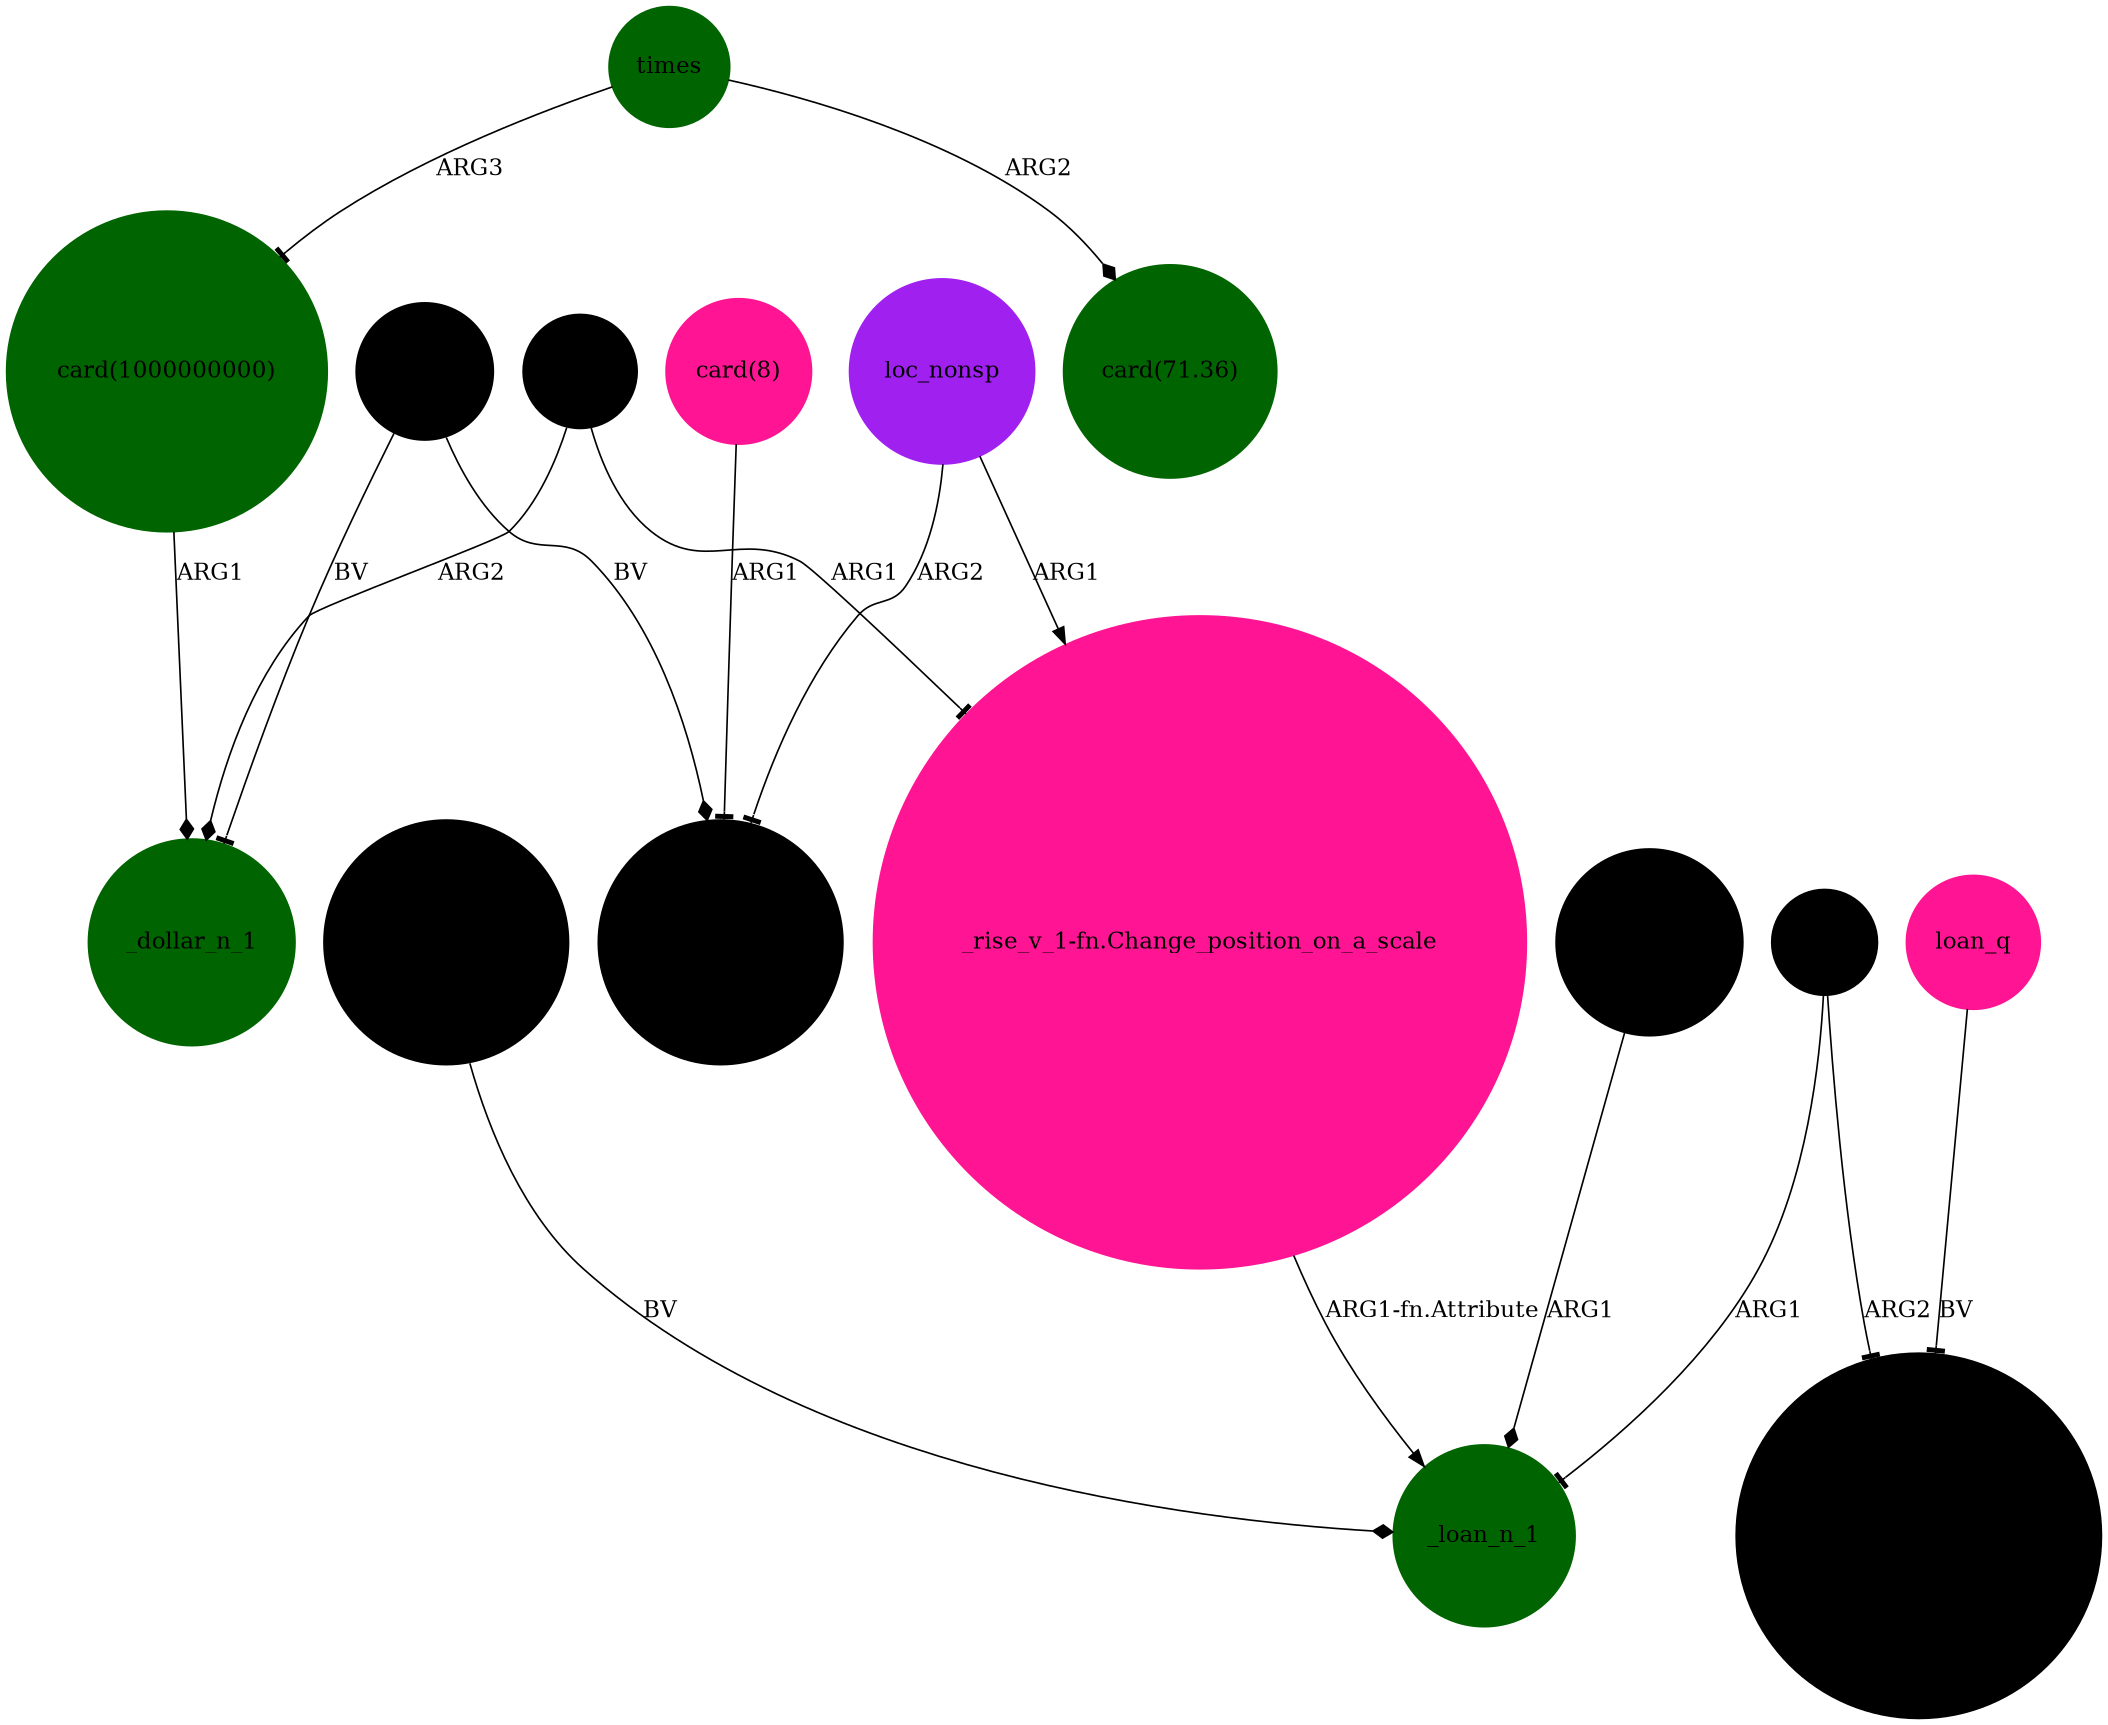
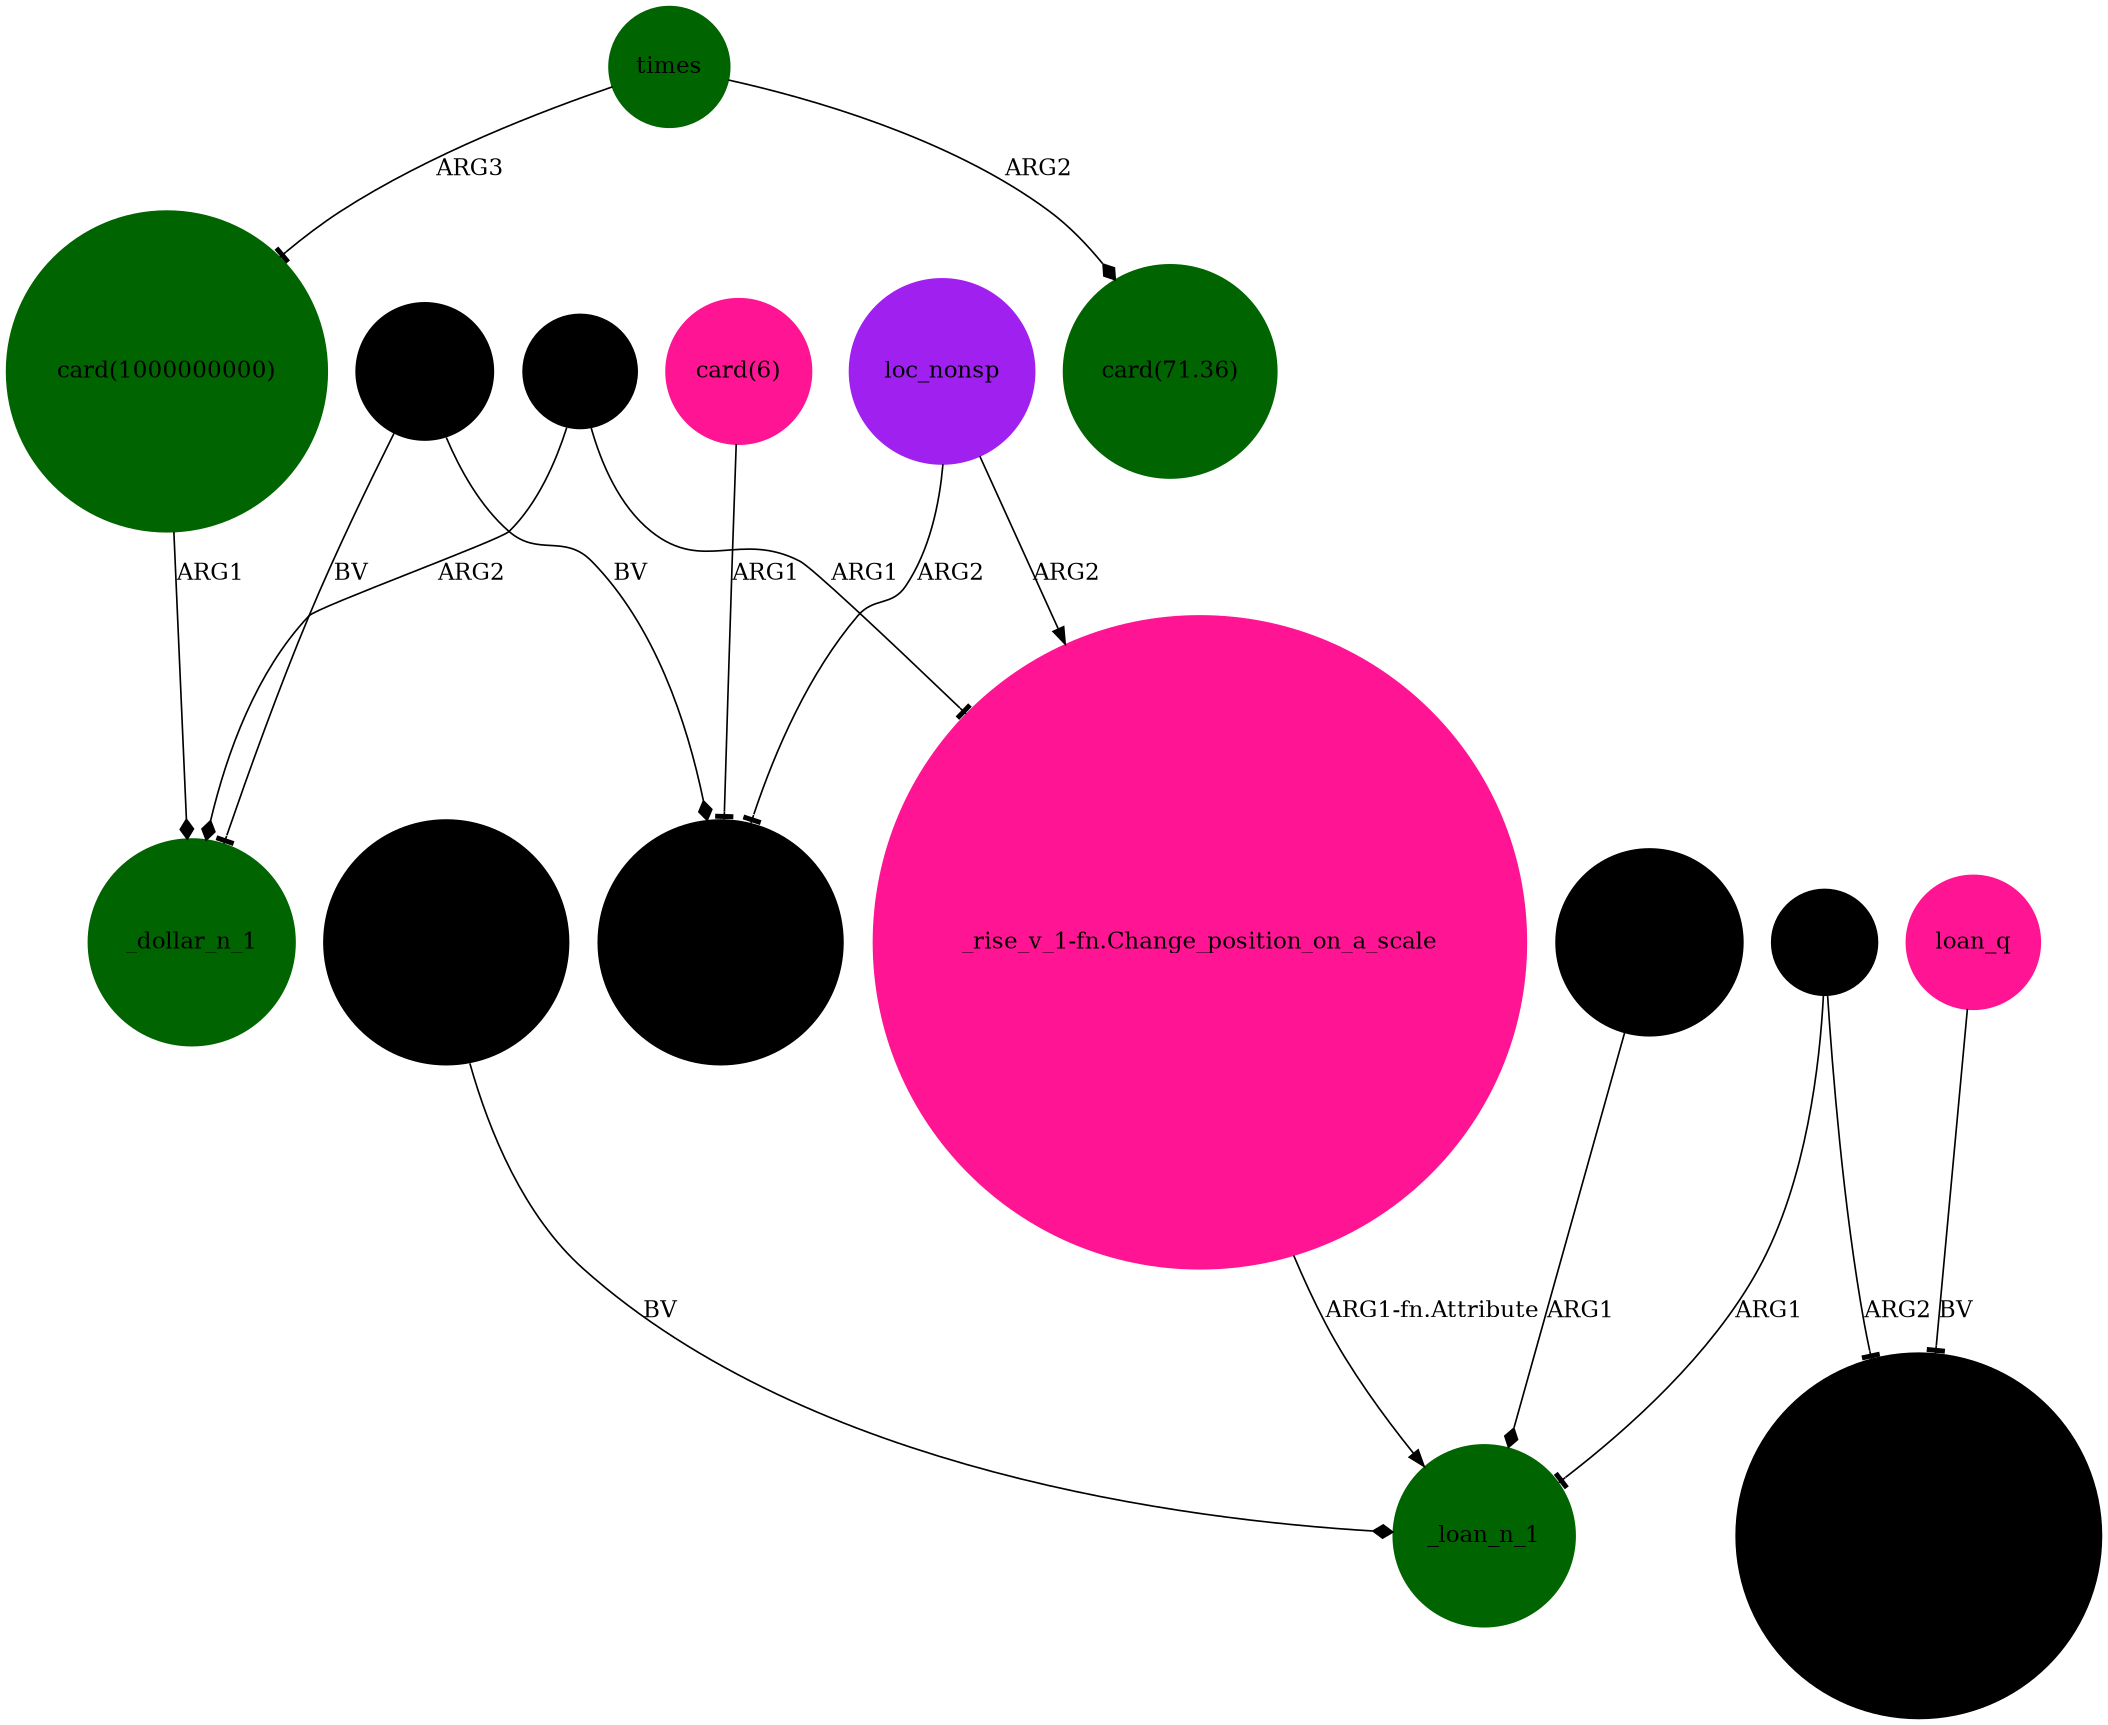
node "card(8)": label "card(8)" -> "card(6)"
edge "loc_nonsp" -> "_rise_v_1-fn.Change_position_on_a_scale": label "ARG1" -> "ARG2"
